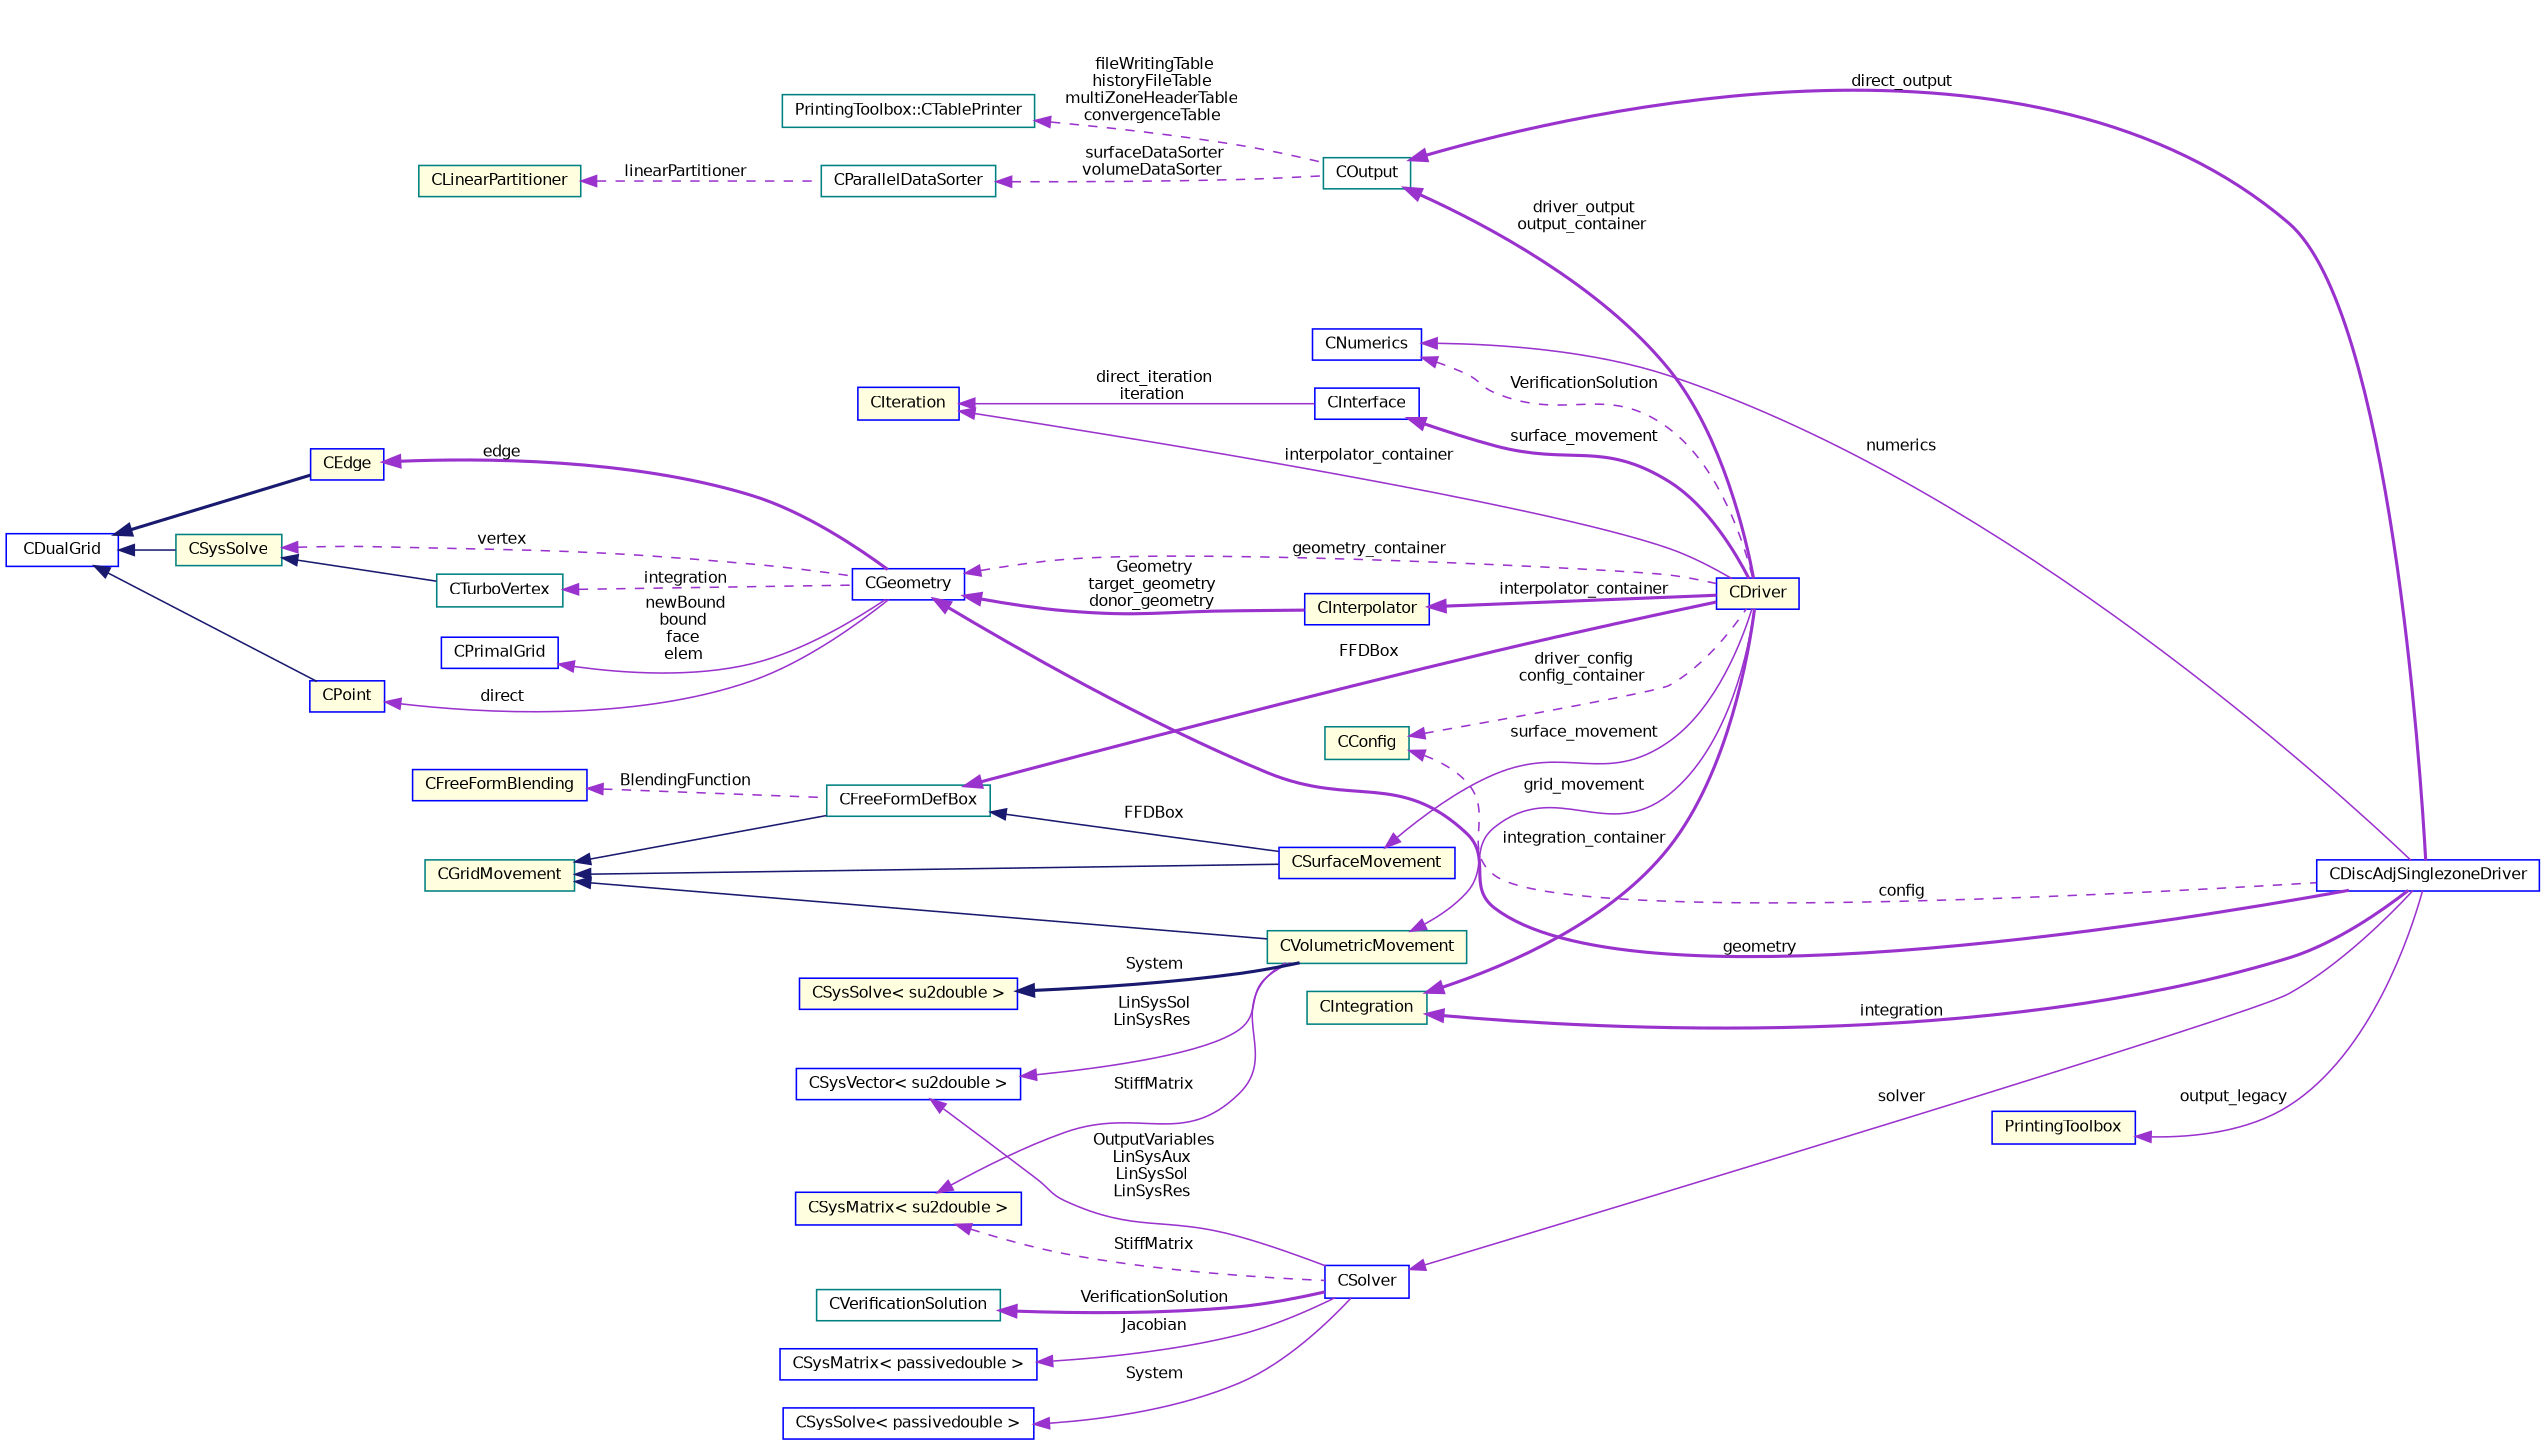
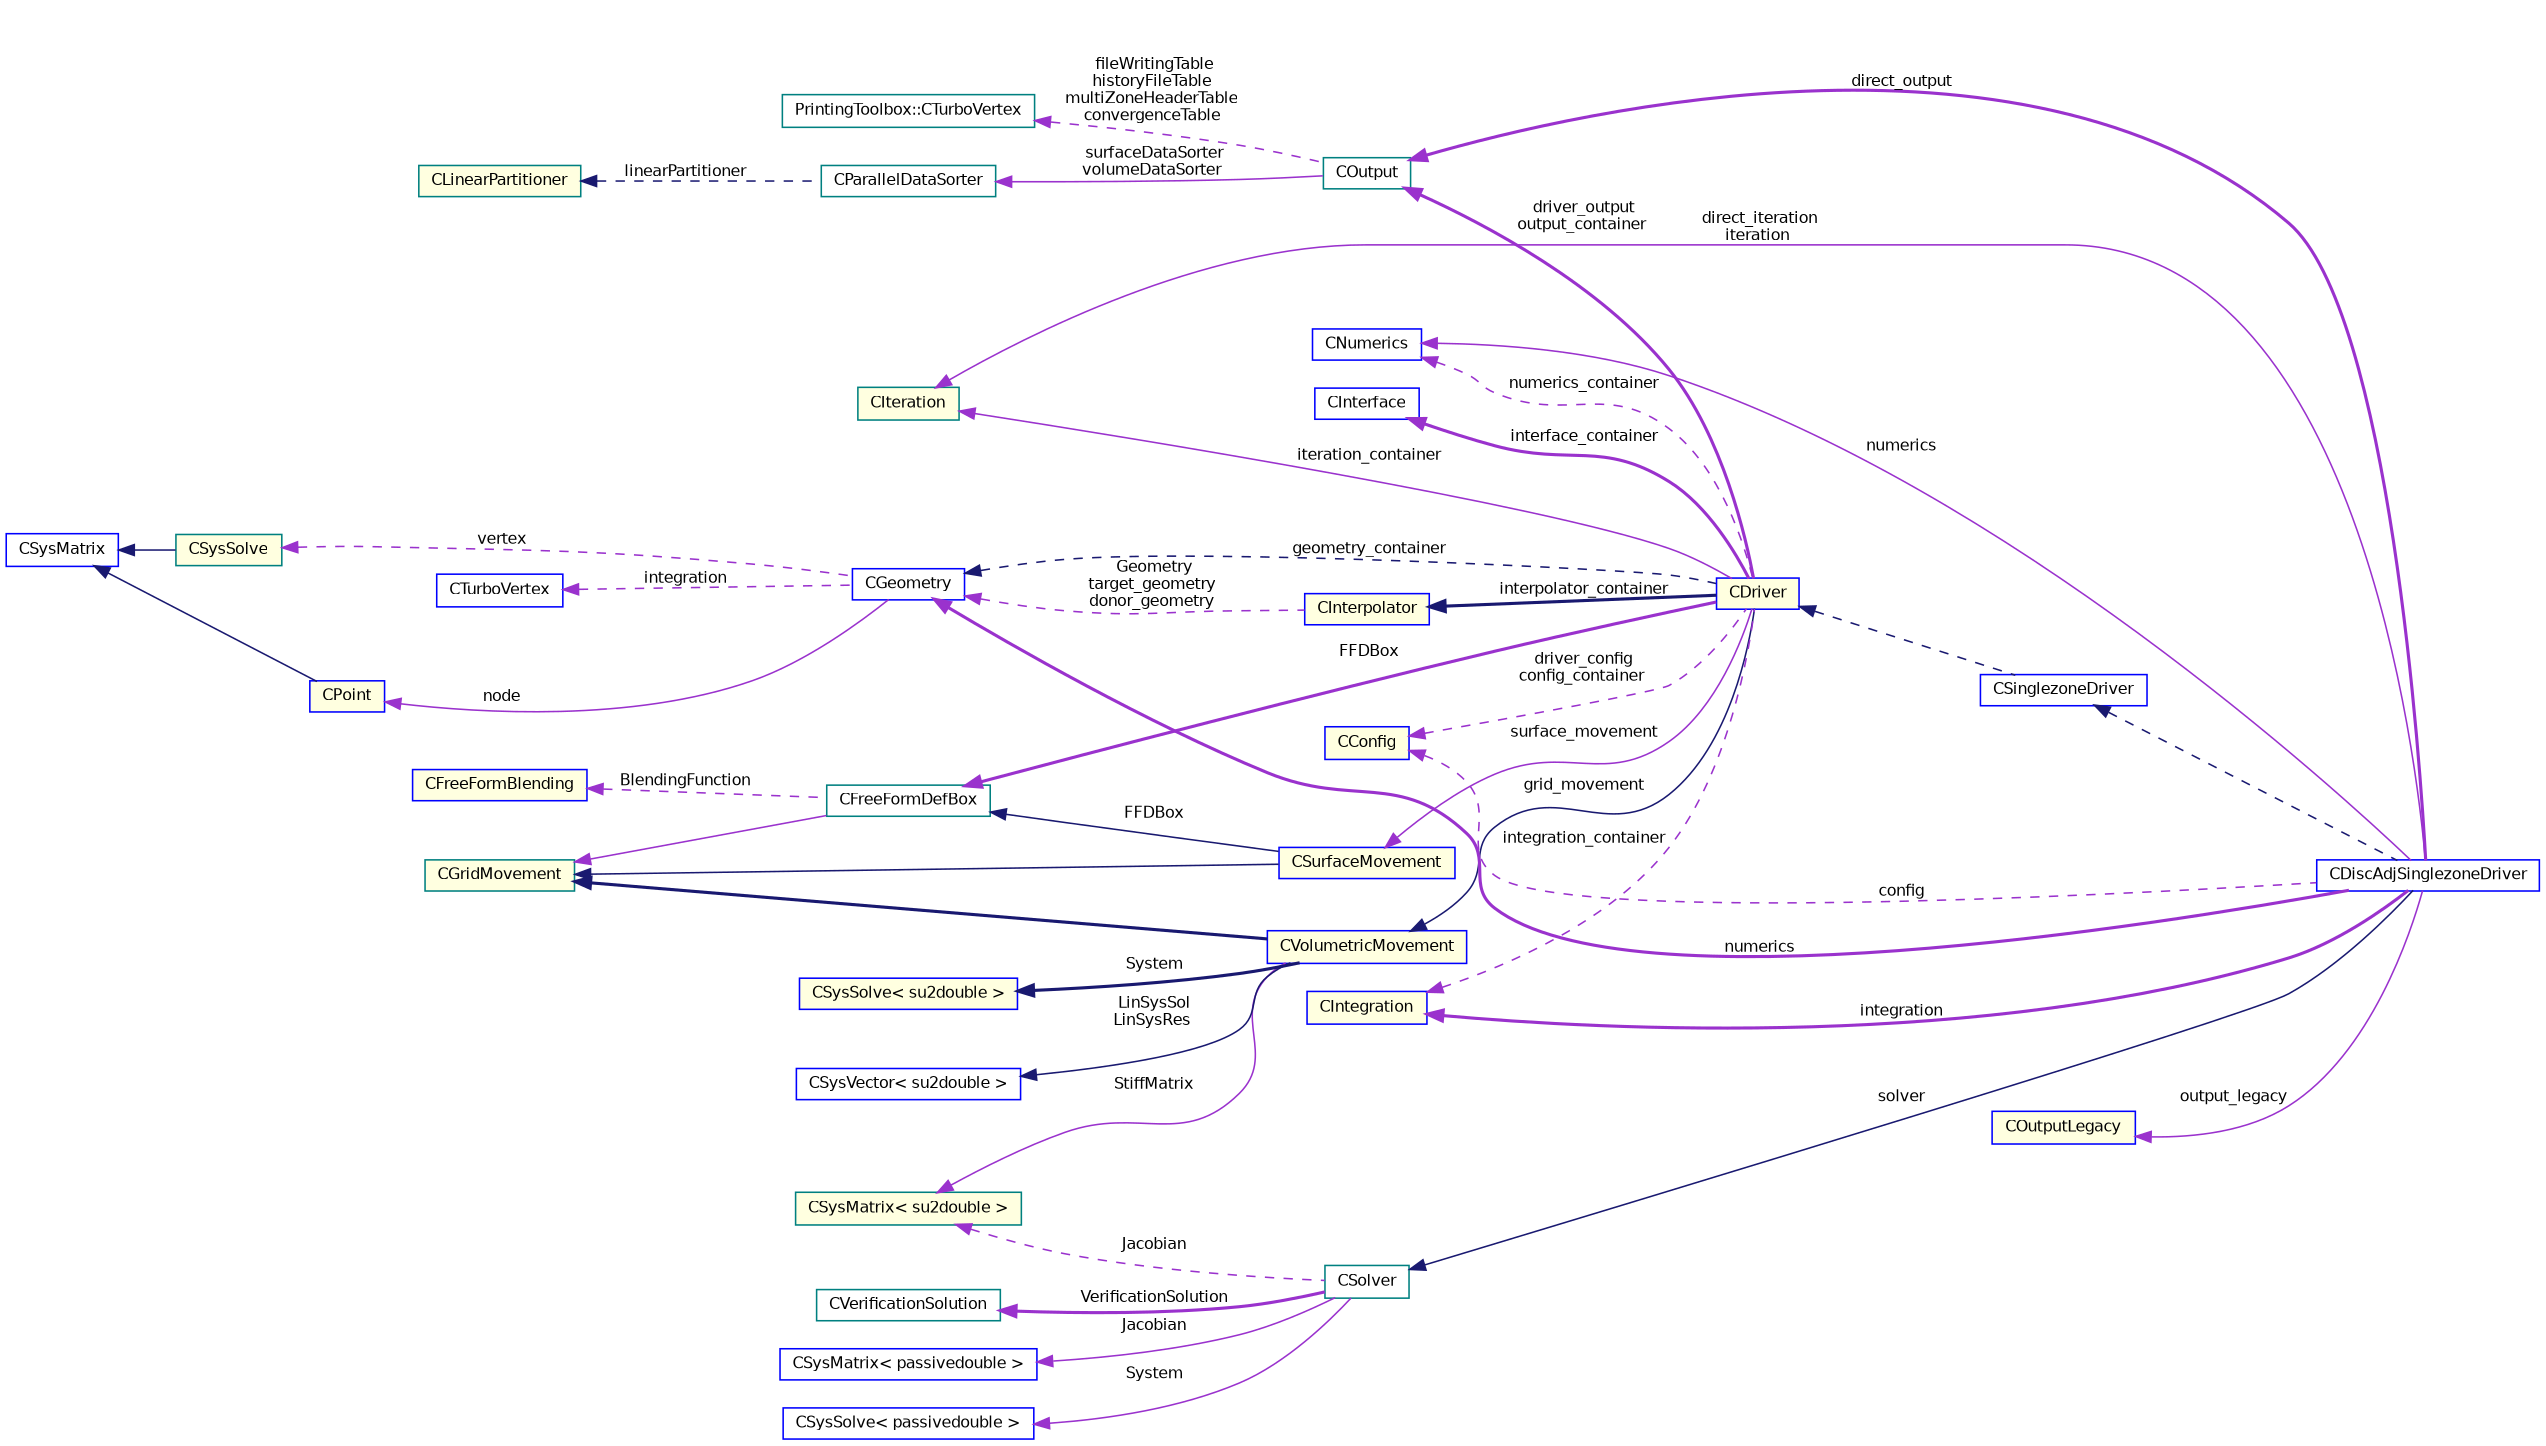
node "PrintingToolbox::CTablePrinter": label "PrintingToolbox::CTablePrinter" -> "PrintingToolbox::CTurboVertex"
edge "CParallelDataSorter" -> "CLinearPartitioner": color darkorchid3 -> midnightblue
edge "COutput" -> "CParallelDataSorter": style dashed -> solid
edge "CDriver" -> "CNumerics": label " VerificationSolution" -> " numerics_container"
node "CIteration": color blue -> teal
edge "CInterface" -> "CIteration": now "CDiscAdjSinglezoneDriver" -> "CIteration"
edge "CDriver" -> "CInterface": label " surface_movement" -> " interface_container"
edge "CDriver" -> "CIteration": label " interpolator_container" -> " iteration_container"
node "CEdge": removed
node "CDualGrid": label "CDualGrid" -> "CSysMatrix"
edge "CDriver" -> "CGeometry": color darkorchid3 -> midnightblue
edge "CTurboVertex" -> "CSysSolve": removed
node "CTurboVertex": color teal -> blue
edge "CDriver" -> "CInterpolator": color darkorchid3 -> midnightblue
edge "CInterpolator" -> "CGeometry": style bold -> dashed
node "CPrimalGrid": removed
node "CSinglezoneDriver": added
edge "CGeometry" -> "CPoint": label " direct" -> " node"
node "CConfig": color teal -> blue
edge "CDriver" -> "CVolumetricMovement": color darkorchid3 -> midnightblue
edge "CFreeFormDefBox" -> "CGridMovement": color midnightblue -> darkorchid3
edge "CDriver" -> "CIntegration": style bold -> dashed
edge "CVolumetricMovement" -> "CGridMovement": style solid -> bold
node "CVolumetricMovement": color teal -> blue
edge "CDiscAdjSinglezoneDriver" -> "CGeometry": label " geometry" -> " numerics"
node "CIntegration": color teal -> blue
edge "CVolumetricMovement" -> "CSysVector< su2double >": color darkorchid3 -> midnightblue
edge "CDiscAdjSinglezoneDriver" -> "CSolver": color darkorchid3 -> midnightblue
node "PrintingToolbox": label "PrintingToolbox" -> "COutputLegacy"
node "CSysMatrix< su2double >": color blue -> teal
edge "CSolver" -> "CSysVector< su2double >": removed, label "OutputVariables LinSysAux LinSysSol LinSysRes"
edge "CSolver" -> "CSysMatrix< su2double >": label " StiffMatrix" -> " Jacobian"
node "CSolver": color blue -> teal
